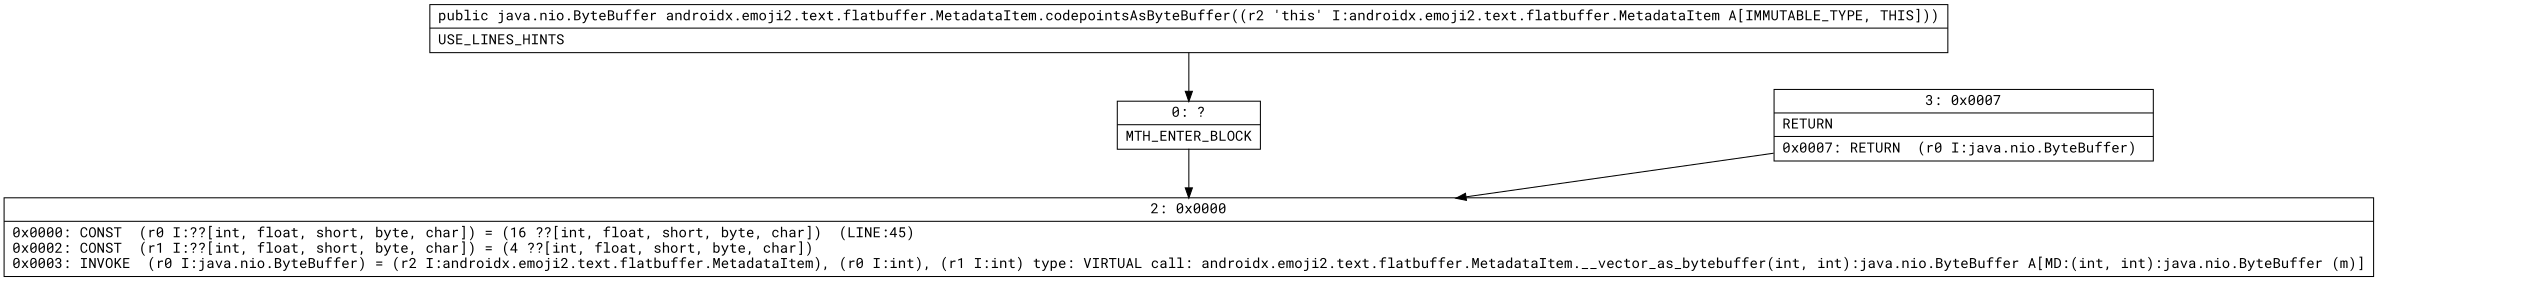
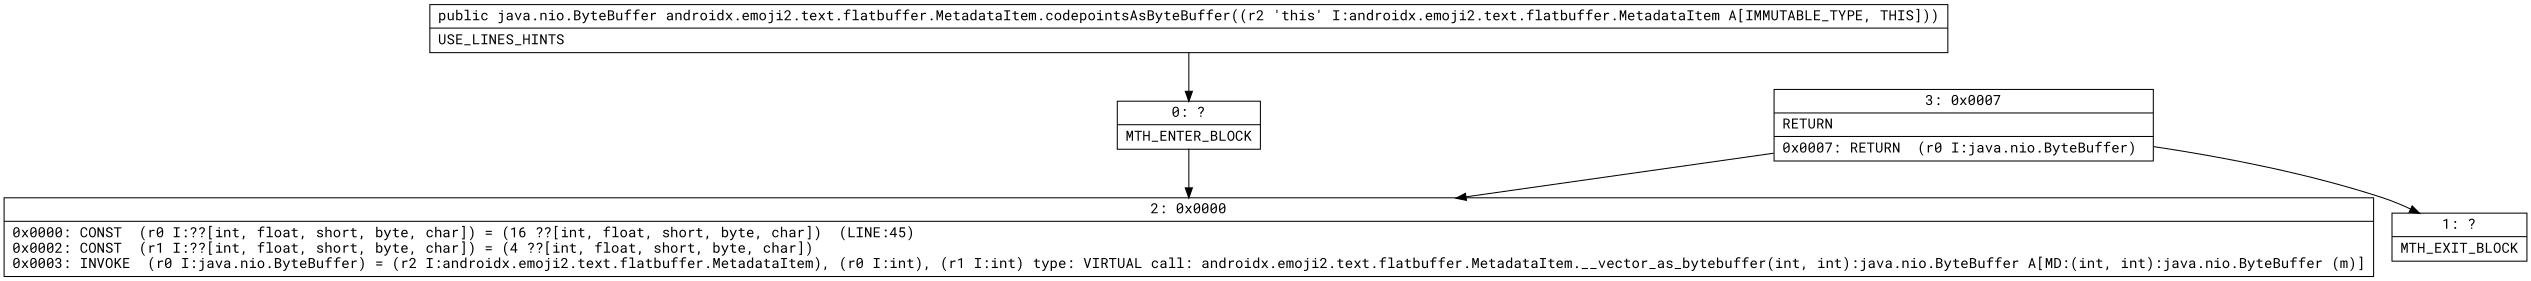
node "1: ?": added
